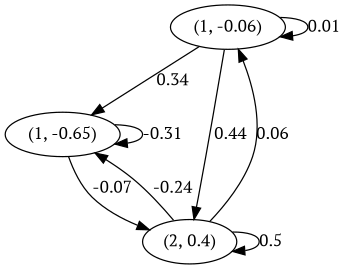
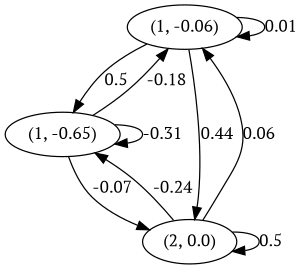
edge "(1, -0.06)" -> "(1, -0.65)": label "0.34" -> "0.5"
edge "(1, -0.65)" -> "(1, -0.06)": added, label "-0.18"
node "(2, 0.4)": label "(2, 0.4)" -> "(2, 0.0)"
